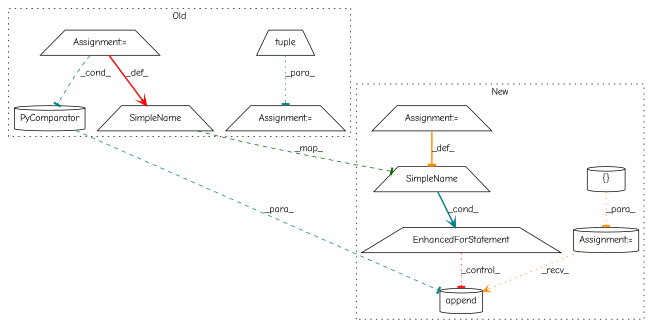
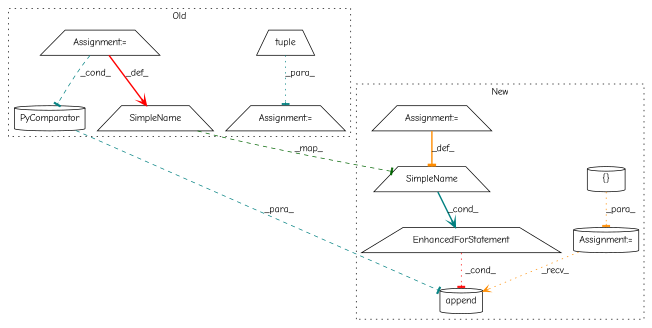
edge "EnhancedForStatement" -> "append": label "_control_" -> "_cond_"
